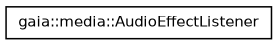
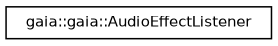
node "gaia::media::AudioEffectListener": label "gaia::media::AudioEffectListener" -> "gaia::gaia::AudioEffectListener"
